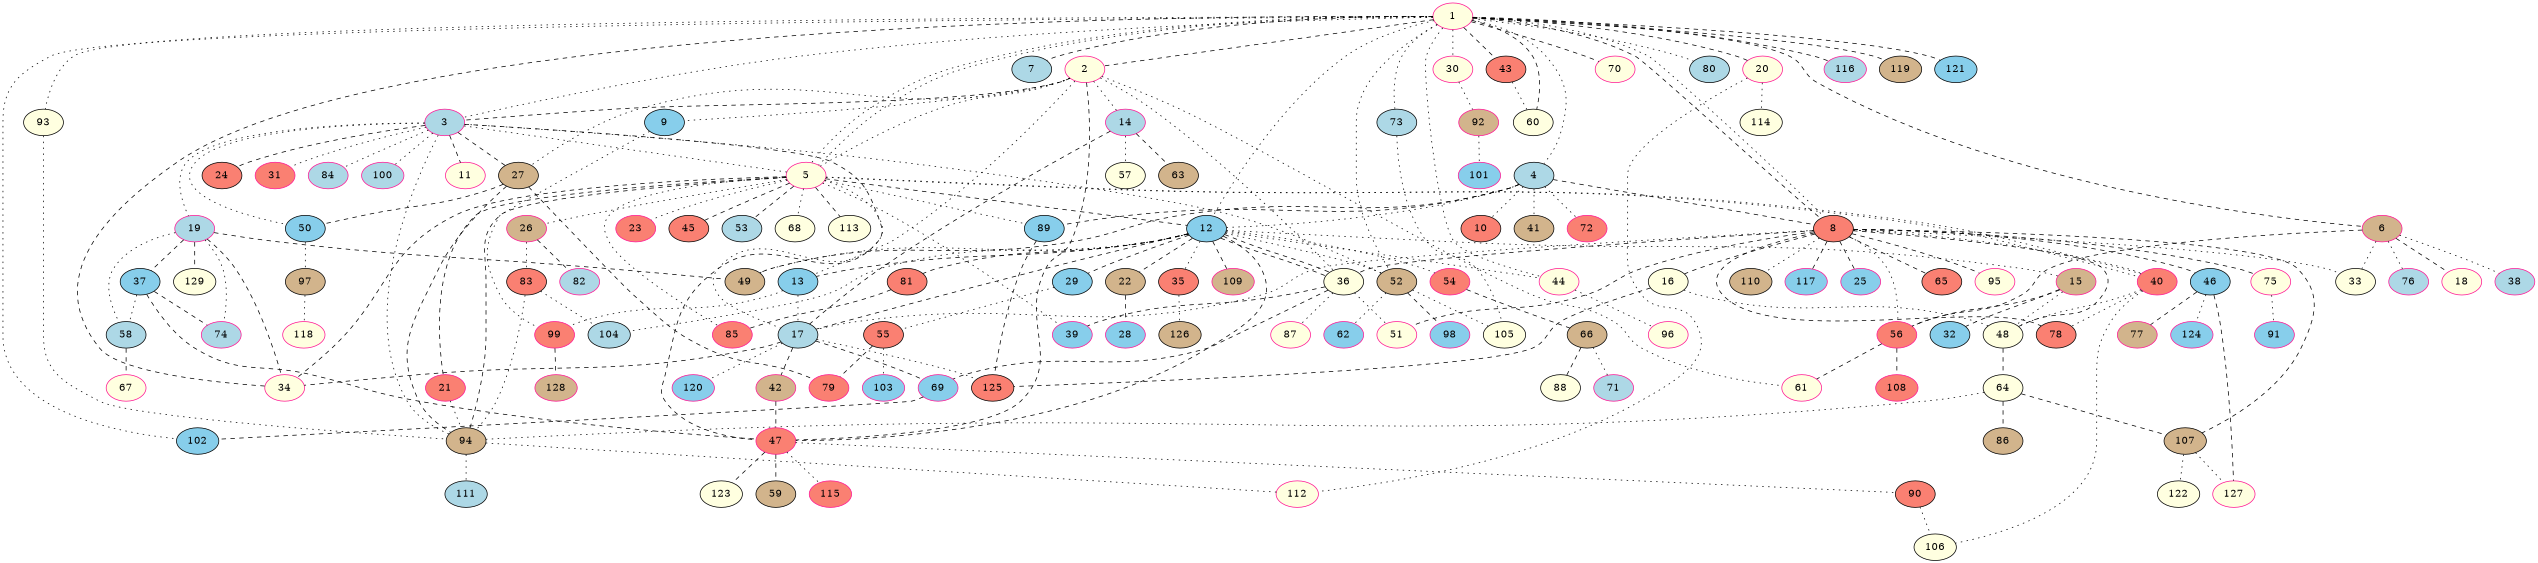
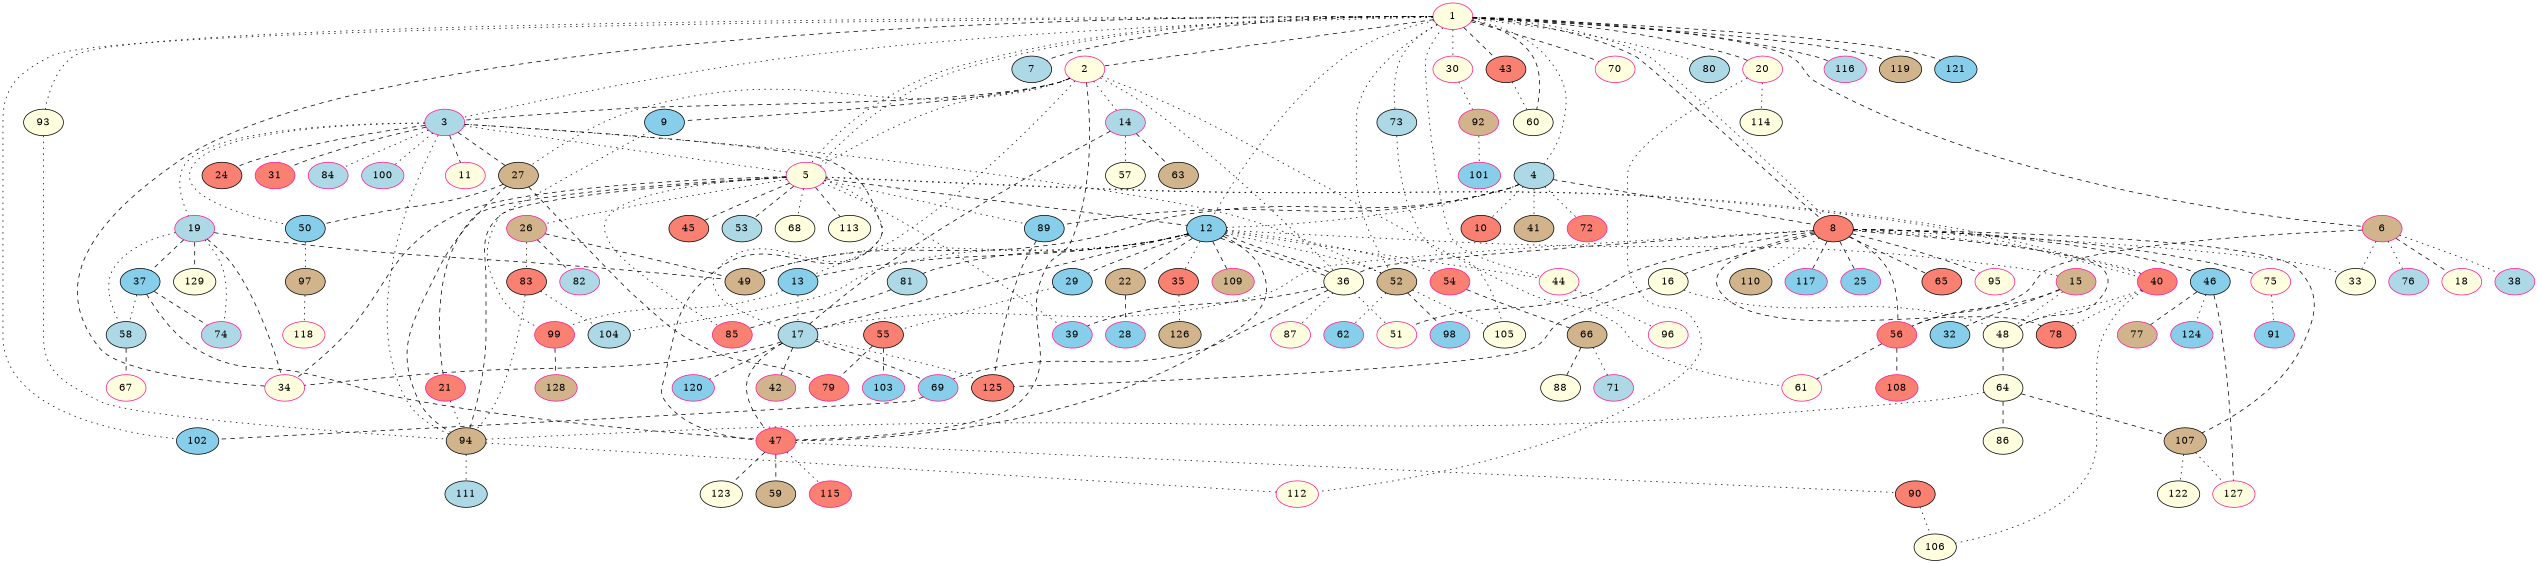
edge "2" -- "9": style dotted -> dashed
edge "3" -- "31": style dotted -> dashed
node "23": removed
edge "26" -- "49": added
edge "8" -- "56": style dotted -> dashed
node "81": fillcolor salmon -> lightblue
edge "17" -- "120": style dotted -> dashed
edge "55" -- "103": style dotted -> dashed
edge "42" -- "47": now "17" -- "47"
node "86": fillcolor tan -> lightyellow
